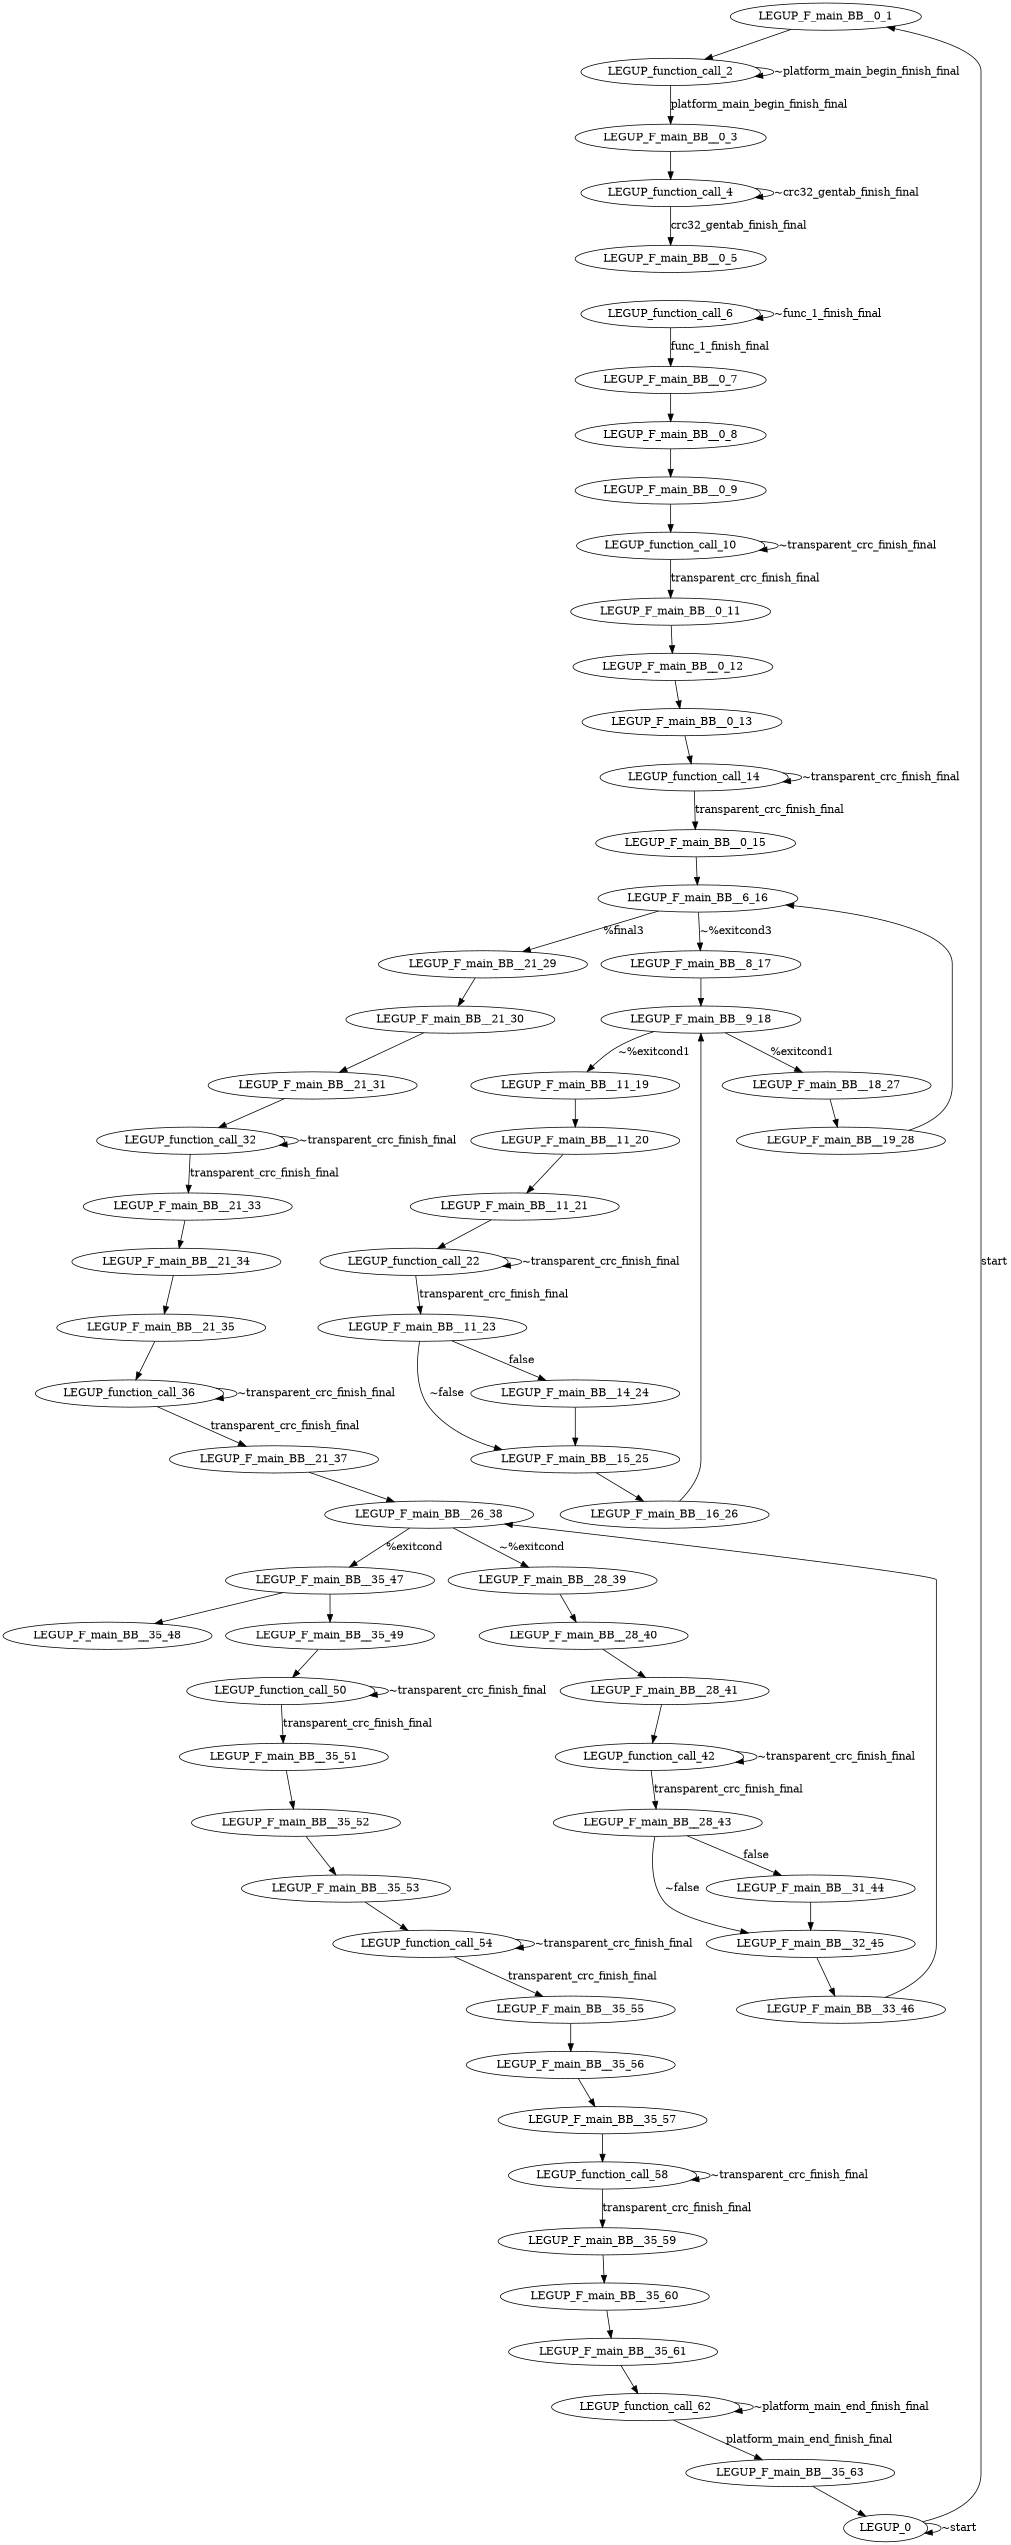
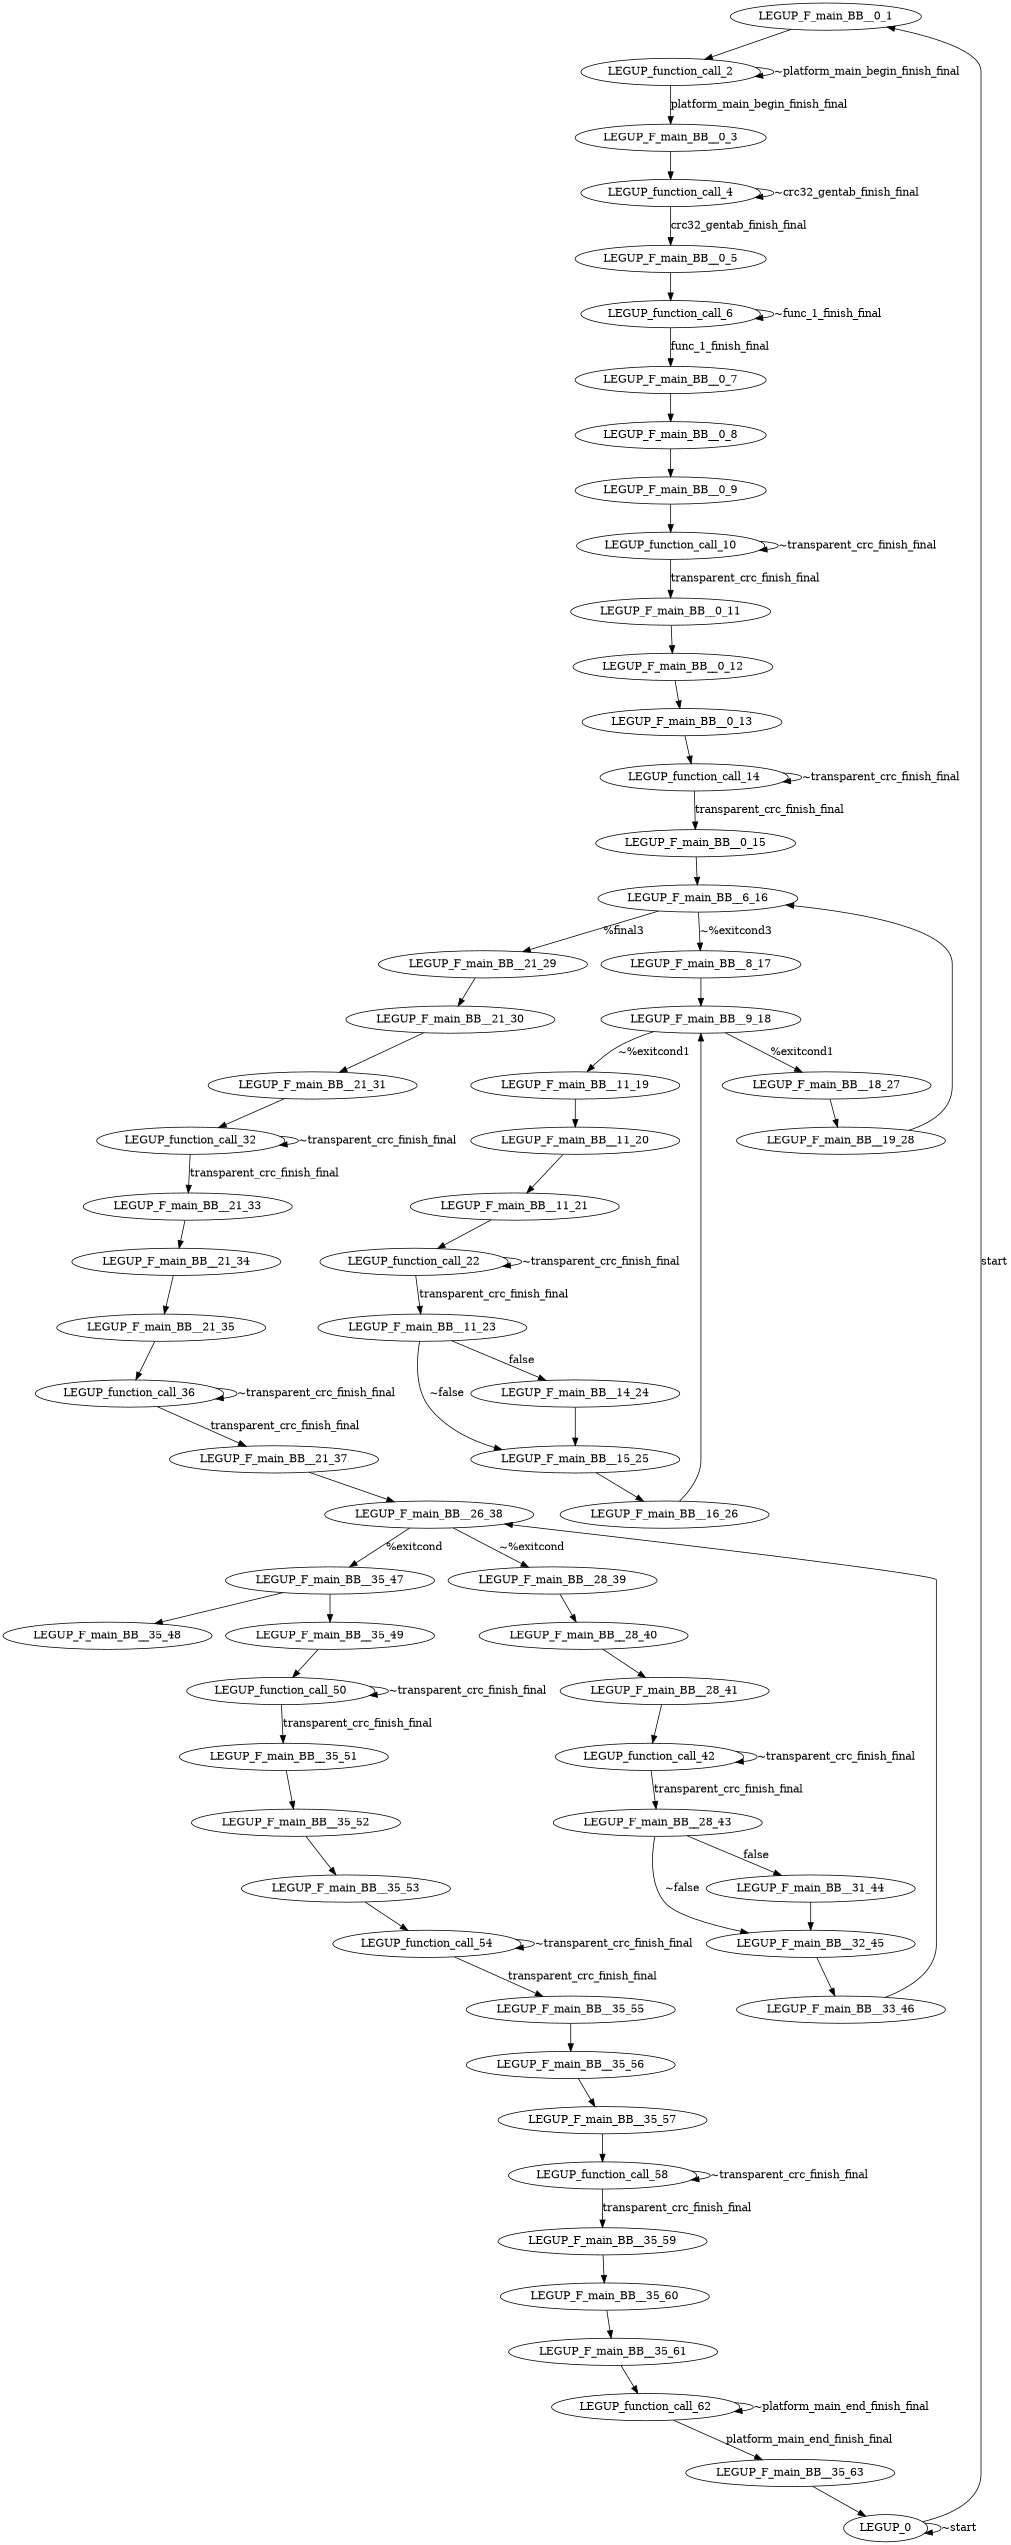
edge "LEGUP_F_main_BB__0_5" -> "LEGUP_function_call_6": added
